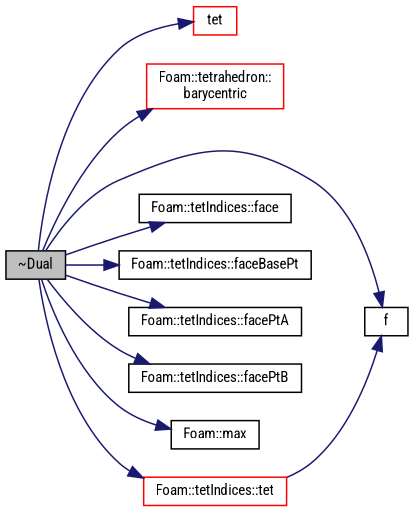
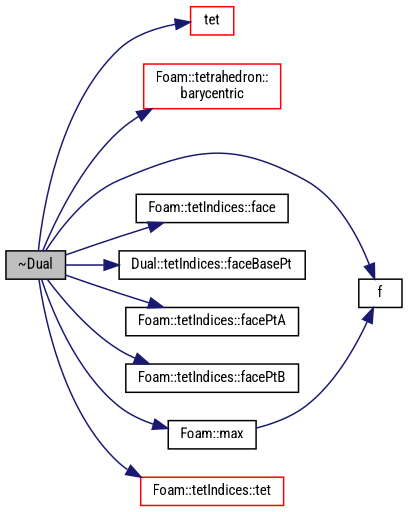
node "Foam::tetIndices::faceBasePt": label "Foam::tetIndices::faceBasePt" -> "Dual::tetIndices::faceBasePt"
edge "Foam::tetIndices::tet" -> "f": now "Foam::max" -> "f"
